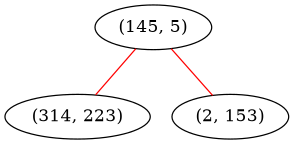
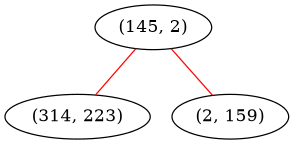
node "(145, 5)": label "(145, 5)" -> "(145, 2)"
node "(2, 153)": label "(2, 153)" -> "(2, 159)"
